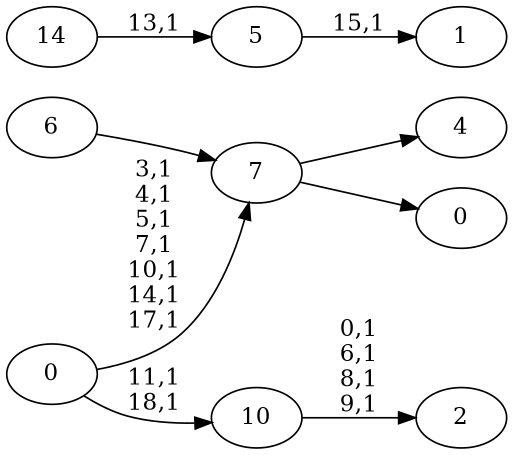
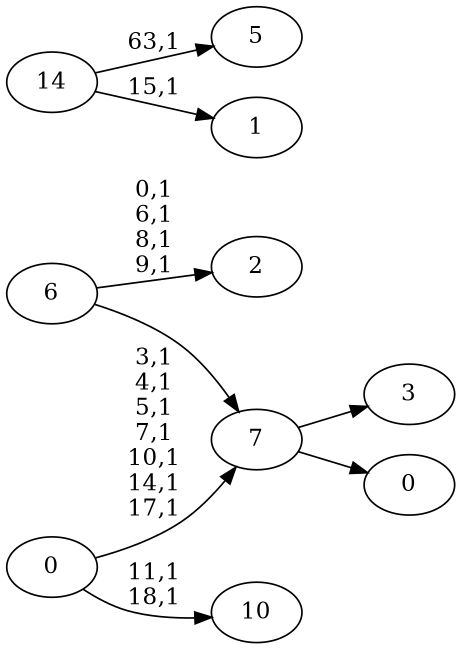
edge "14" -> "5": label "13,1" -> "63,1"
edge "5" -> "1": now "14" -> "1"
node "4": label "4" -> "3"
edge "10" -> "2": now "6" -> "2"
